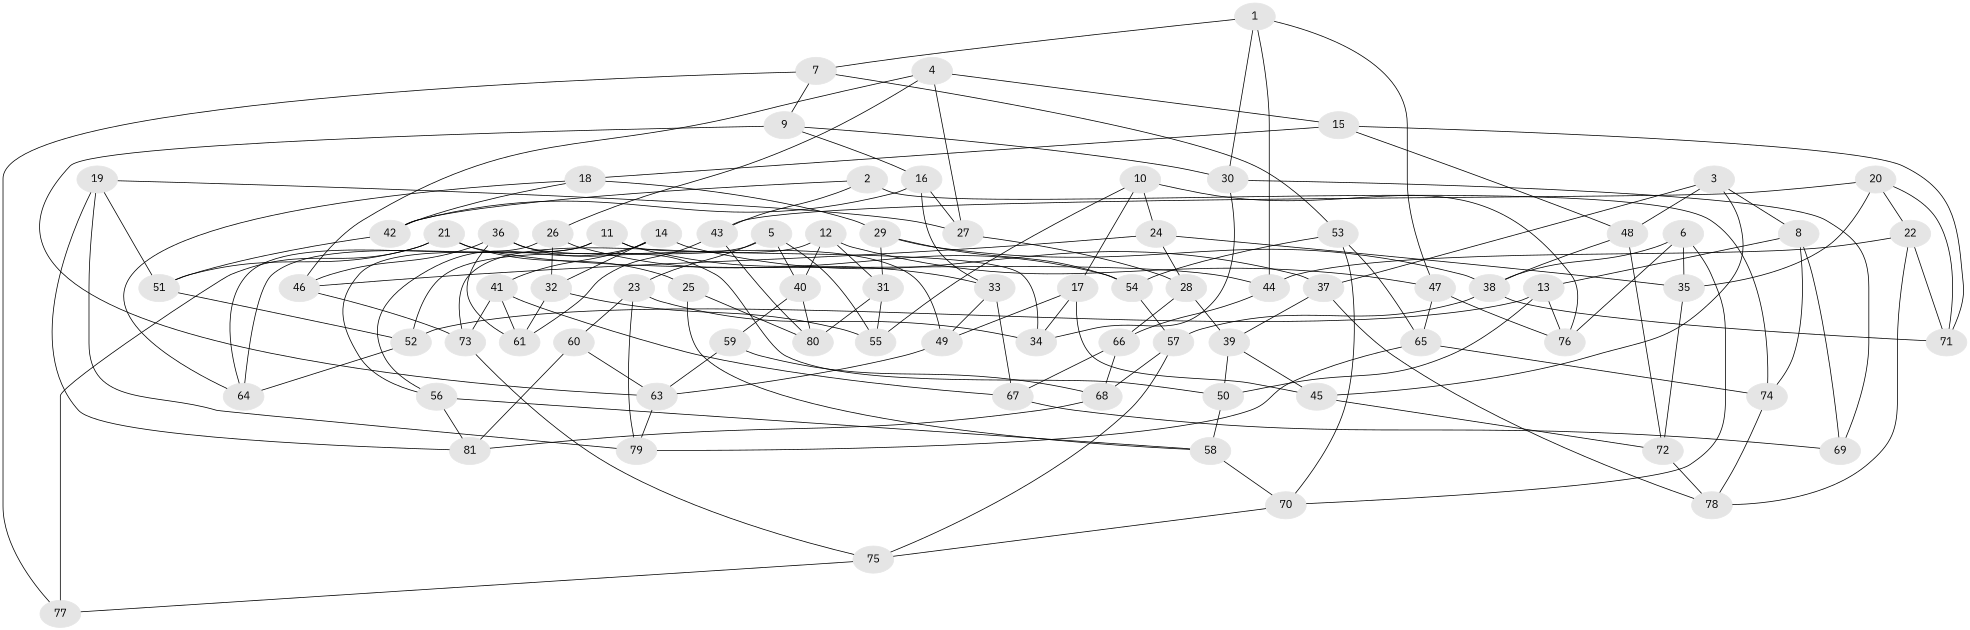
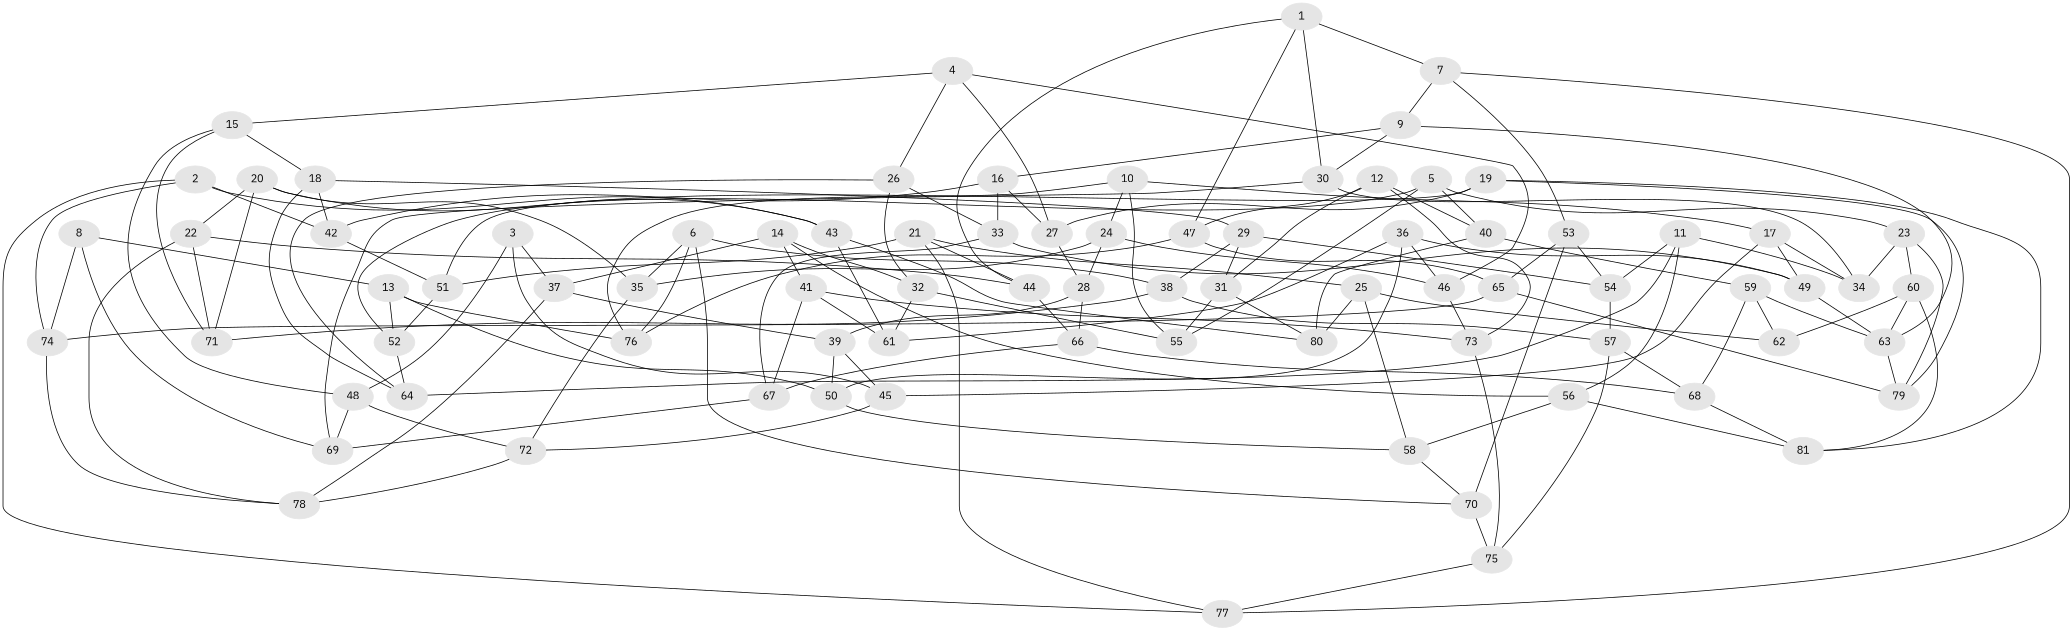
edge "3" -- "8": removed
edge "48" -- "38": now "48" -- "69"
node "62": added
edge "2" -- "77": added
